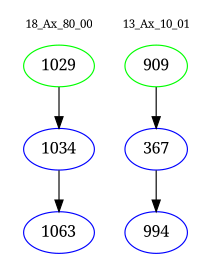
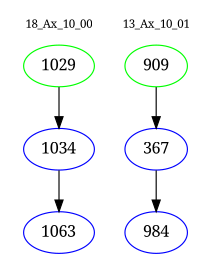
cluster "18_Ax_80_00": label "18_Ax_80_00" -> "18_Ax_10_00"
node "994": label "994" -> "984"
